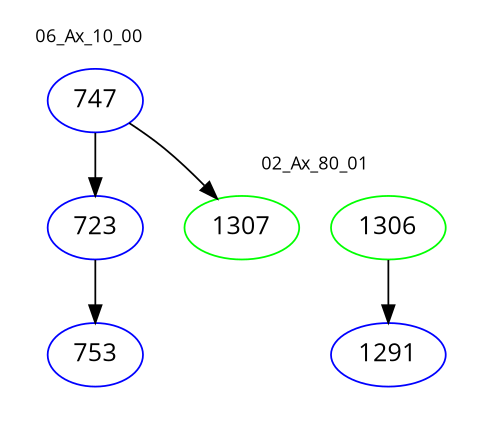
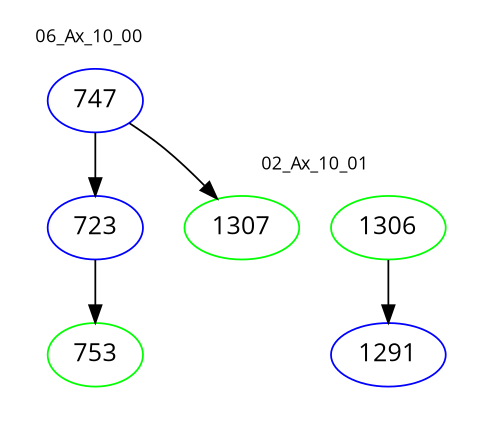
cluster "02_Ax_80_01": label "02_Ax_80_01" -> "02_Ax_10_01"
node "753": color blue -> green
